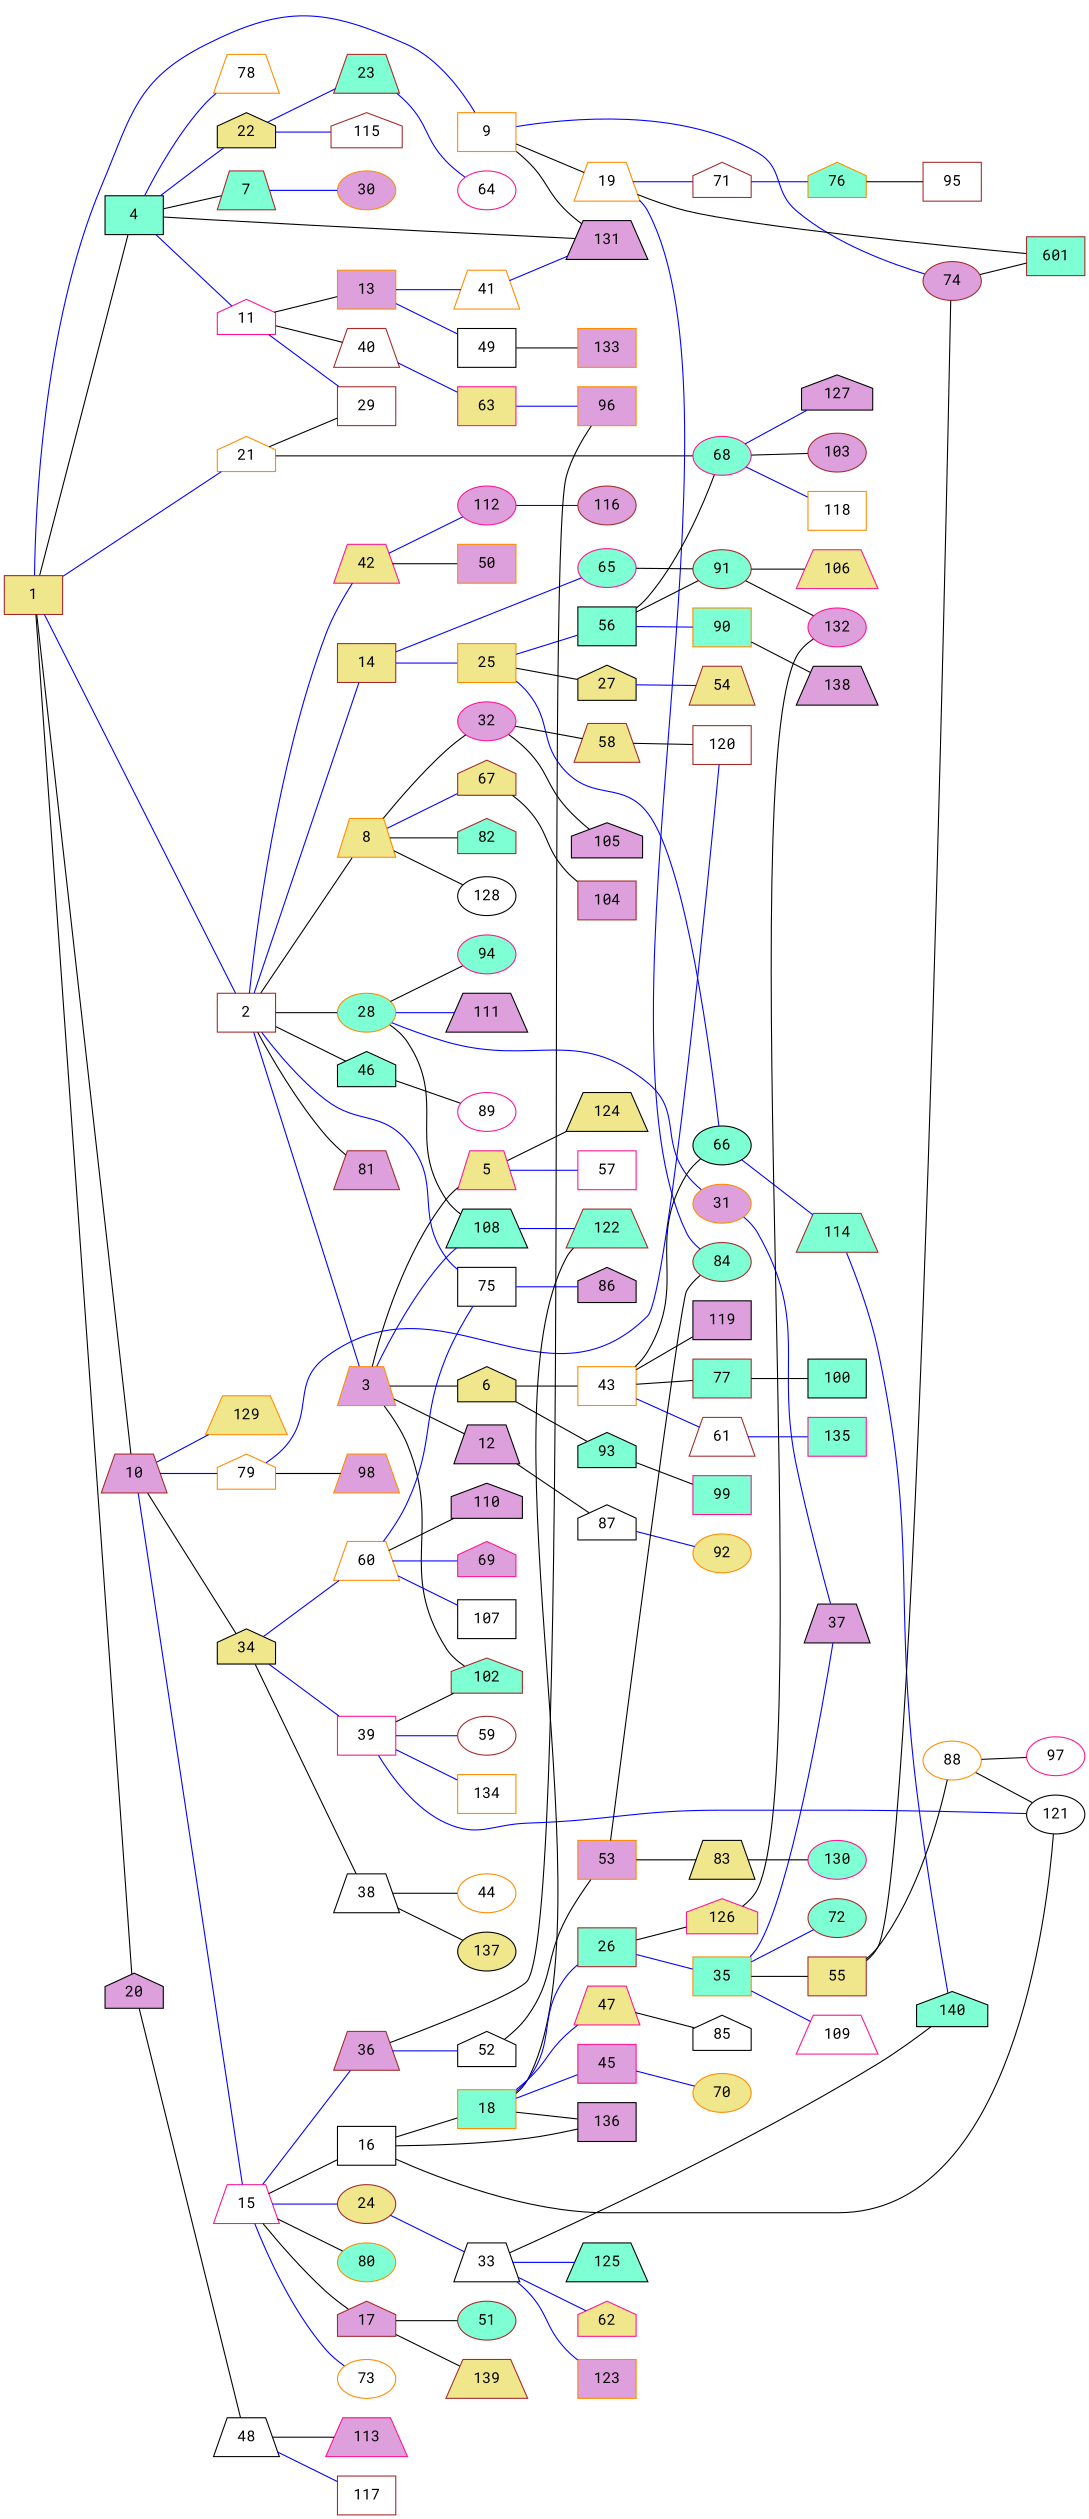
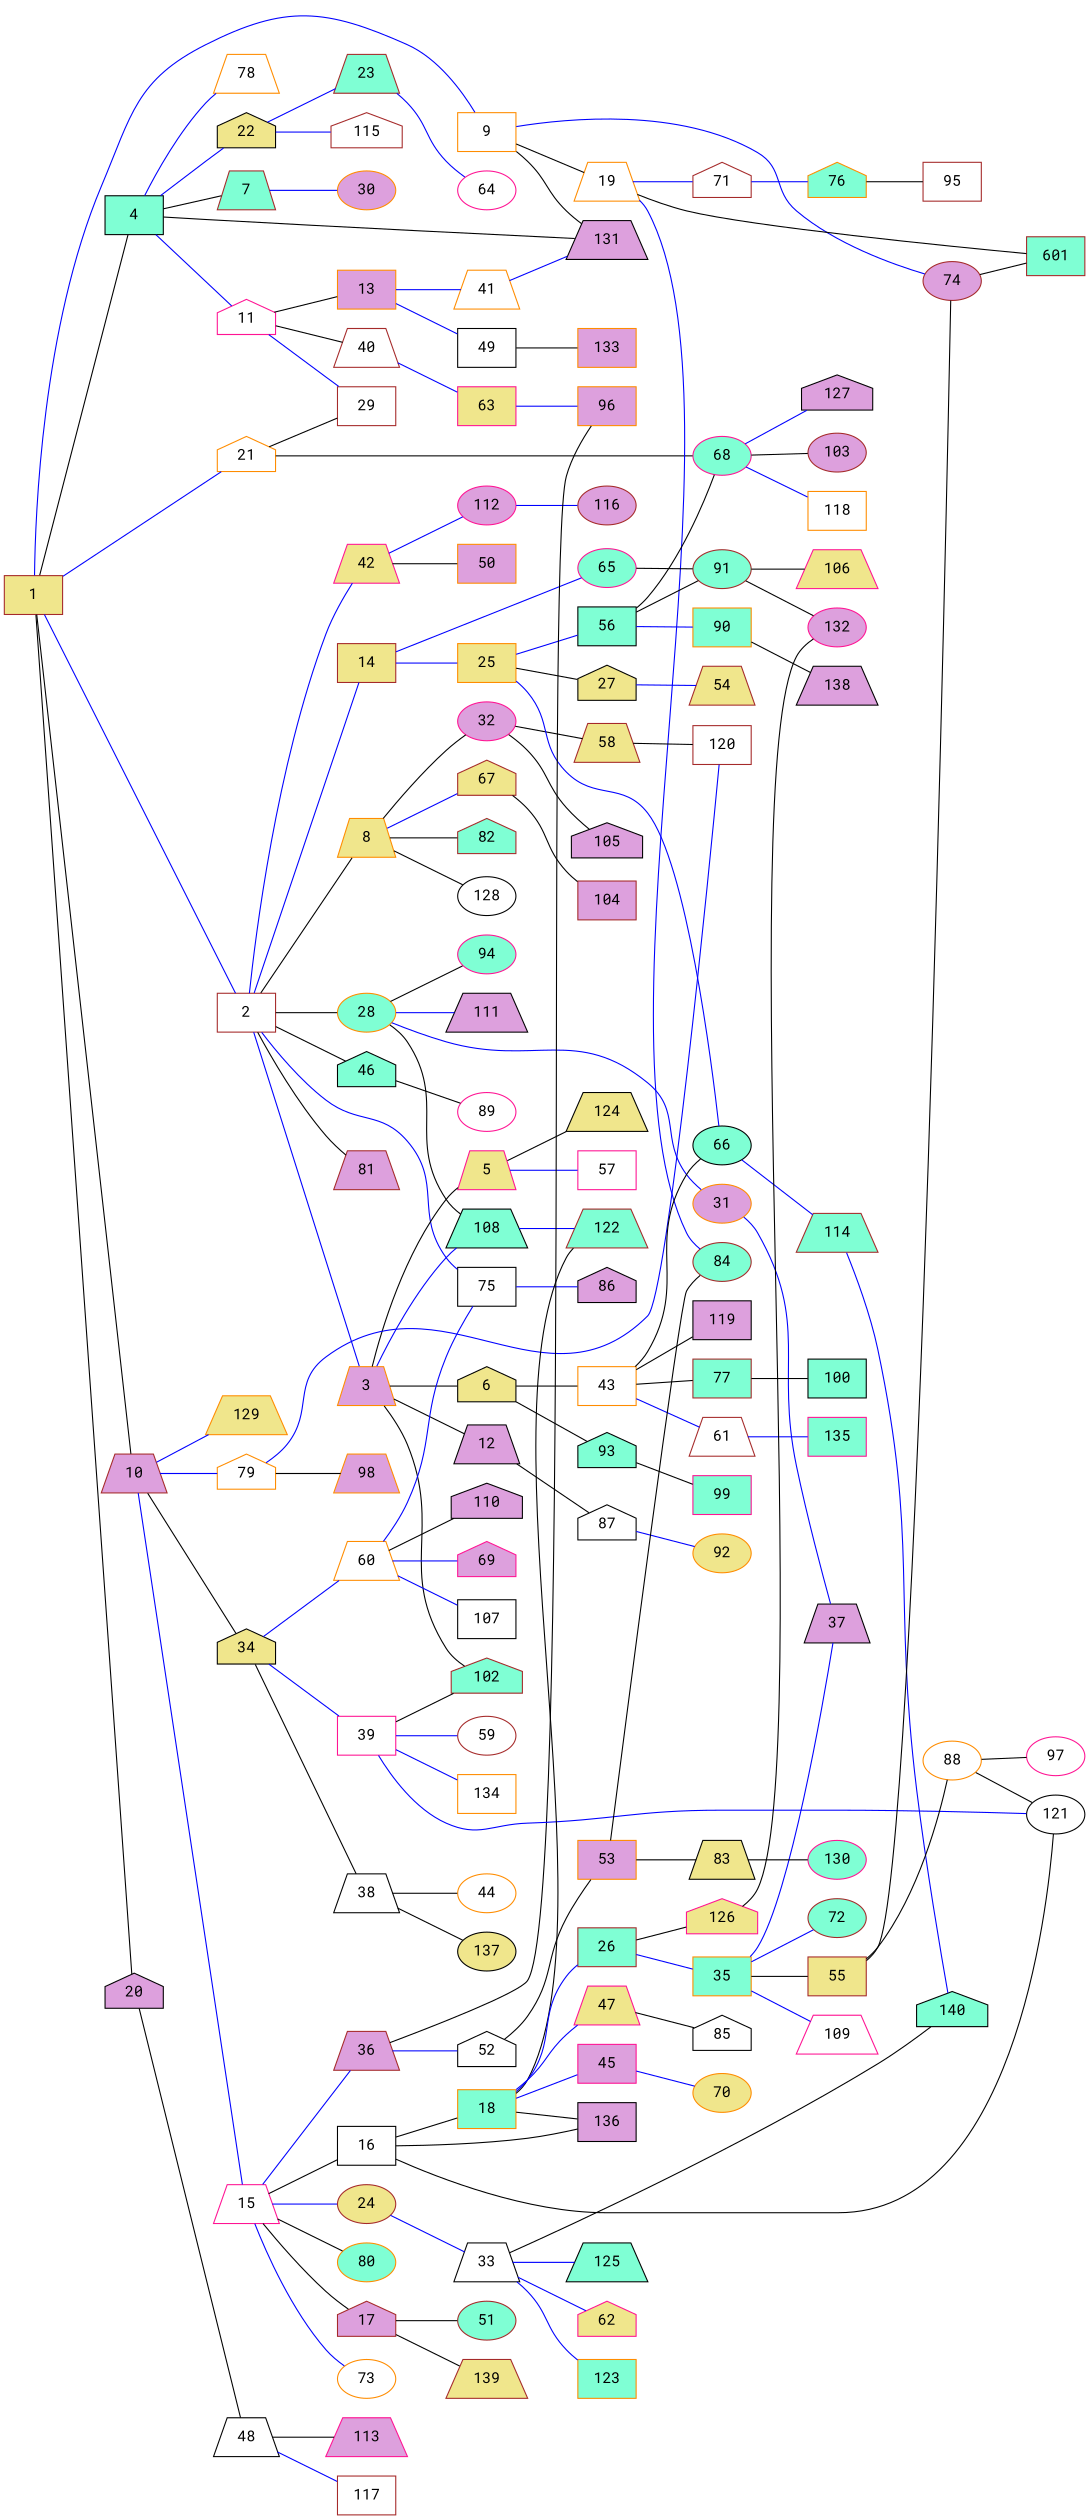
node "123": fillcolor plum -> aquamarine
